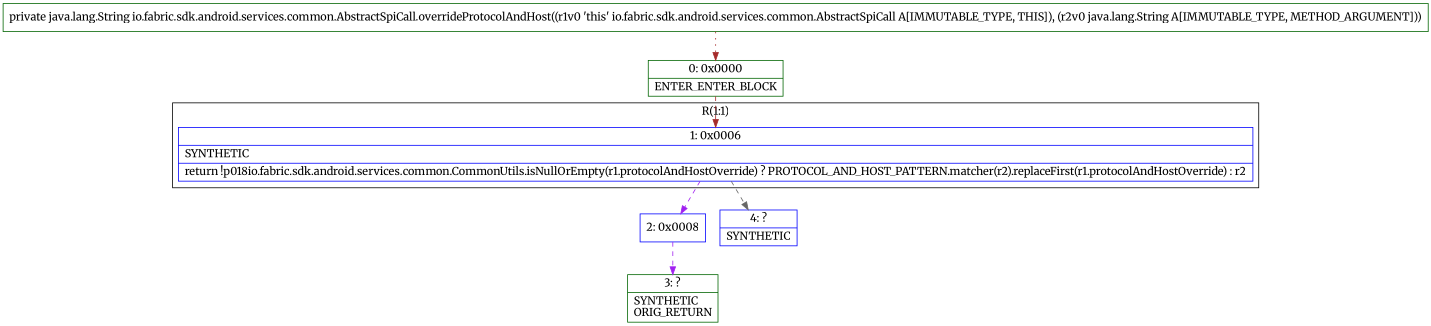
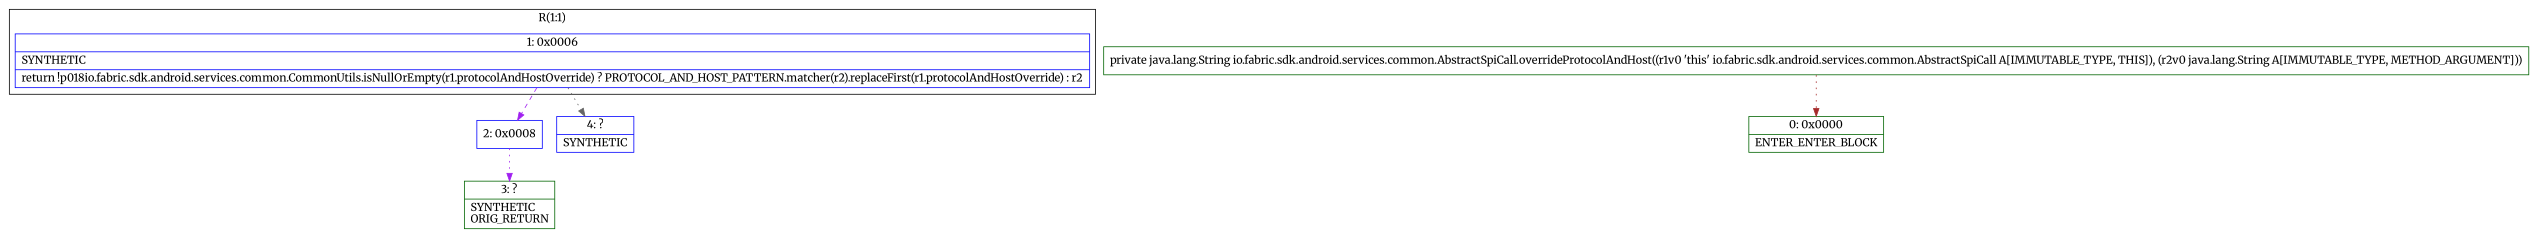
edge "0: 0x0000" -> "1: 0x0006": removed
edge "1: 0x0006" -> "4: ?": style dashed -> dotted
edge "2: 0x0008" -> "3: ?": style dashed -> dotted
